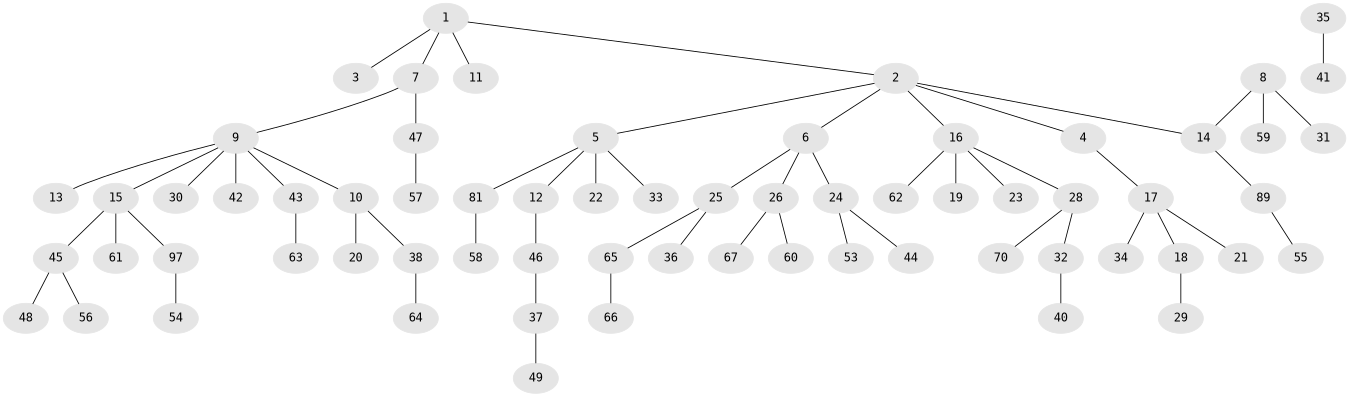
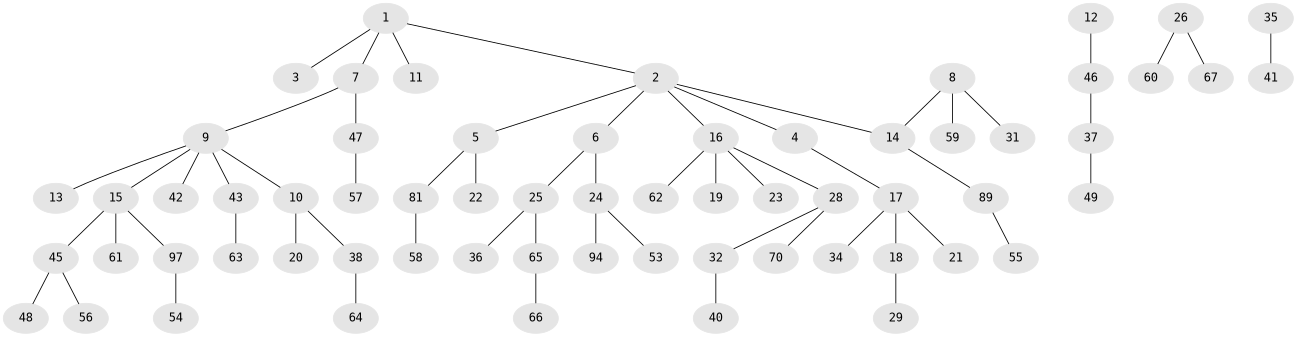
edge "5" -- "12": removed
edge "6" -- "26": removed
node "30": removed
node "33": removed
node "44": label "44" -> "94"
